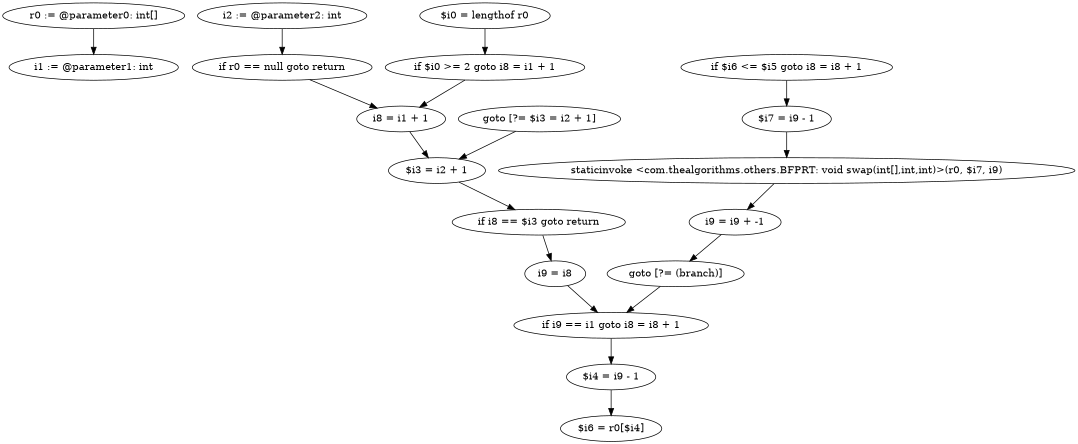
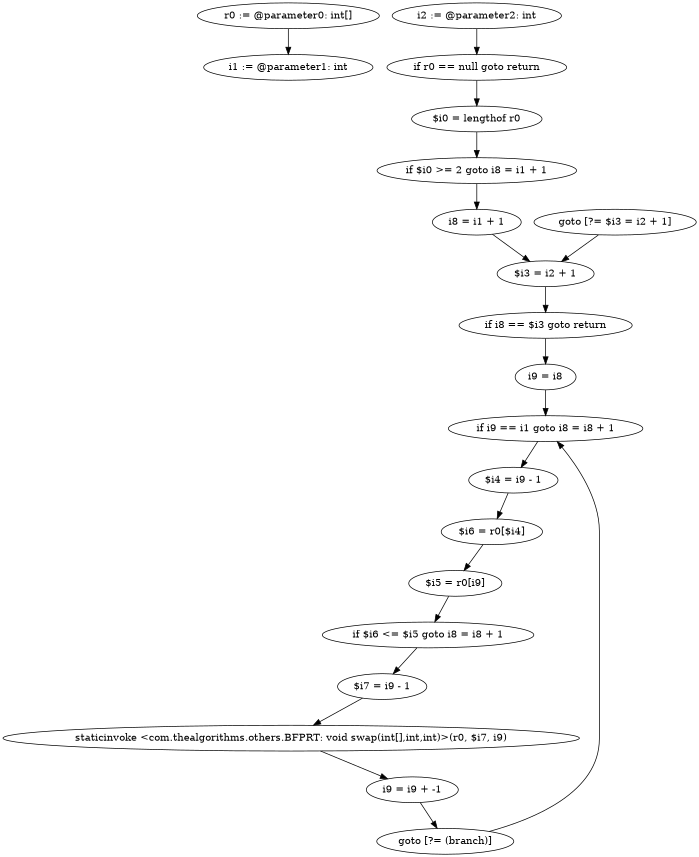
edge "if r0 == null goto return" -> "i8 = i1 + 1": now "if r0 == null goto return" -> "$i0 = lengthof r0"
node "$i5 = r0[i9]": added
